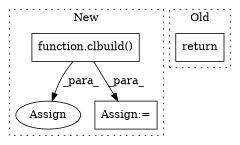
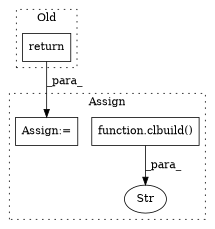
cluster "New": label "New" -> "Assign"
edge "function.clbuild()" -> "Assign:=": now "return" -> "Assign:="
node "Assign": label "Assign" -> "Str"
